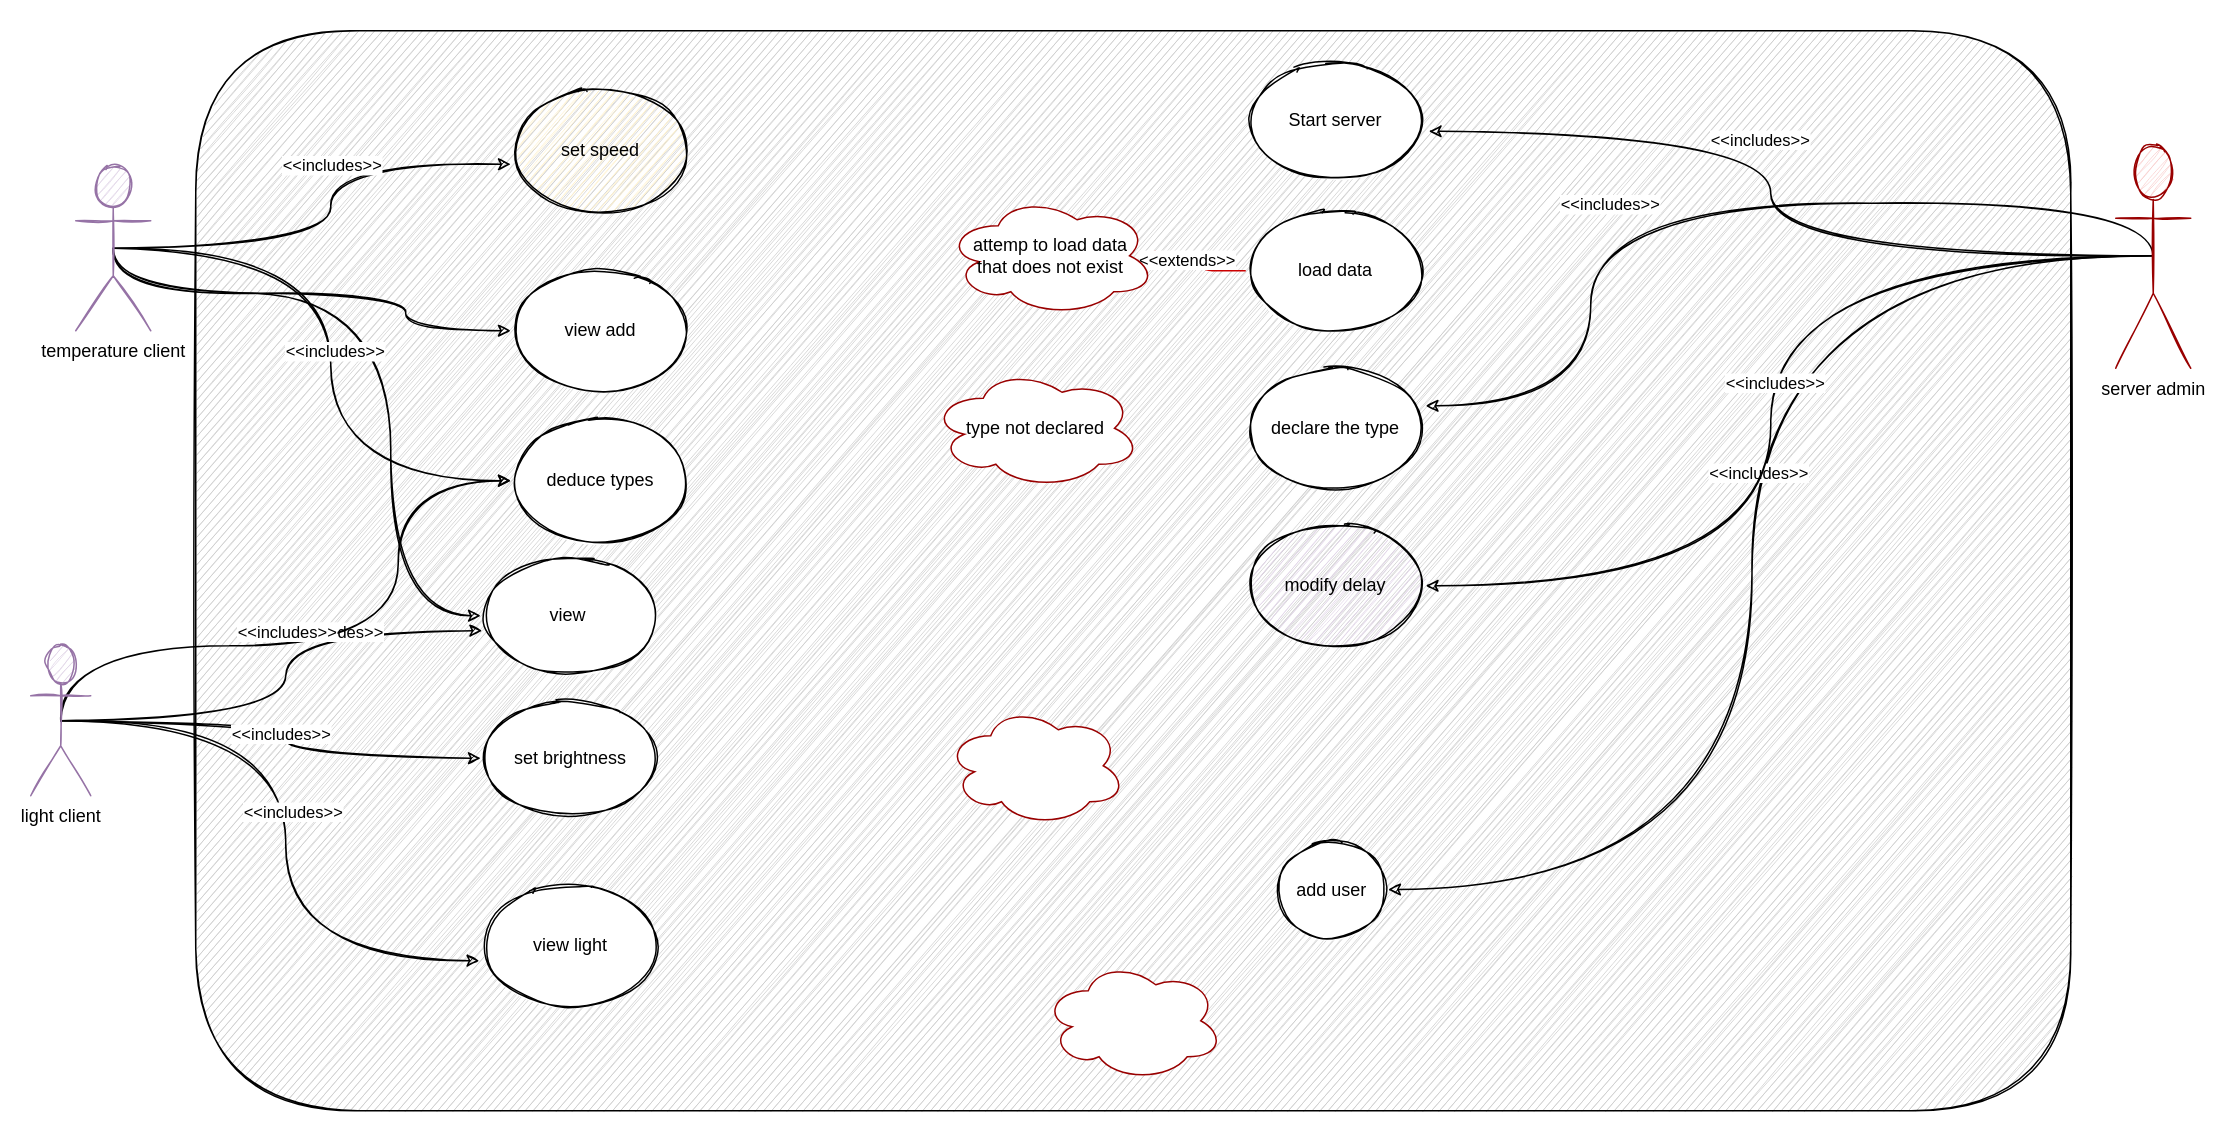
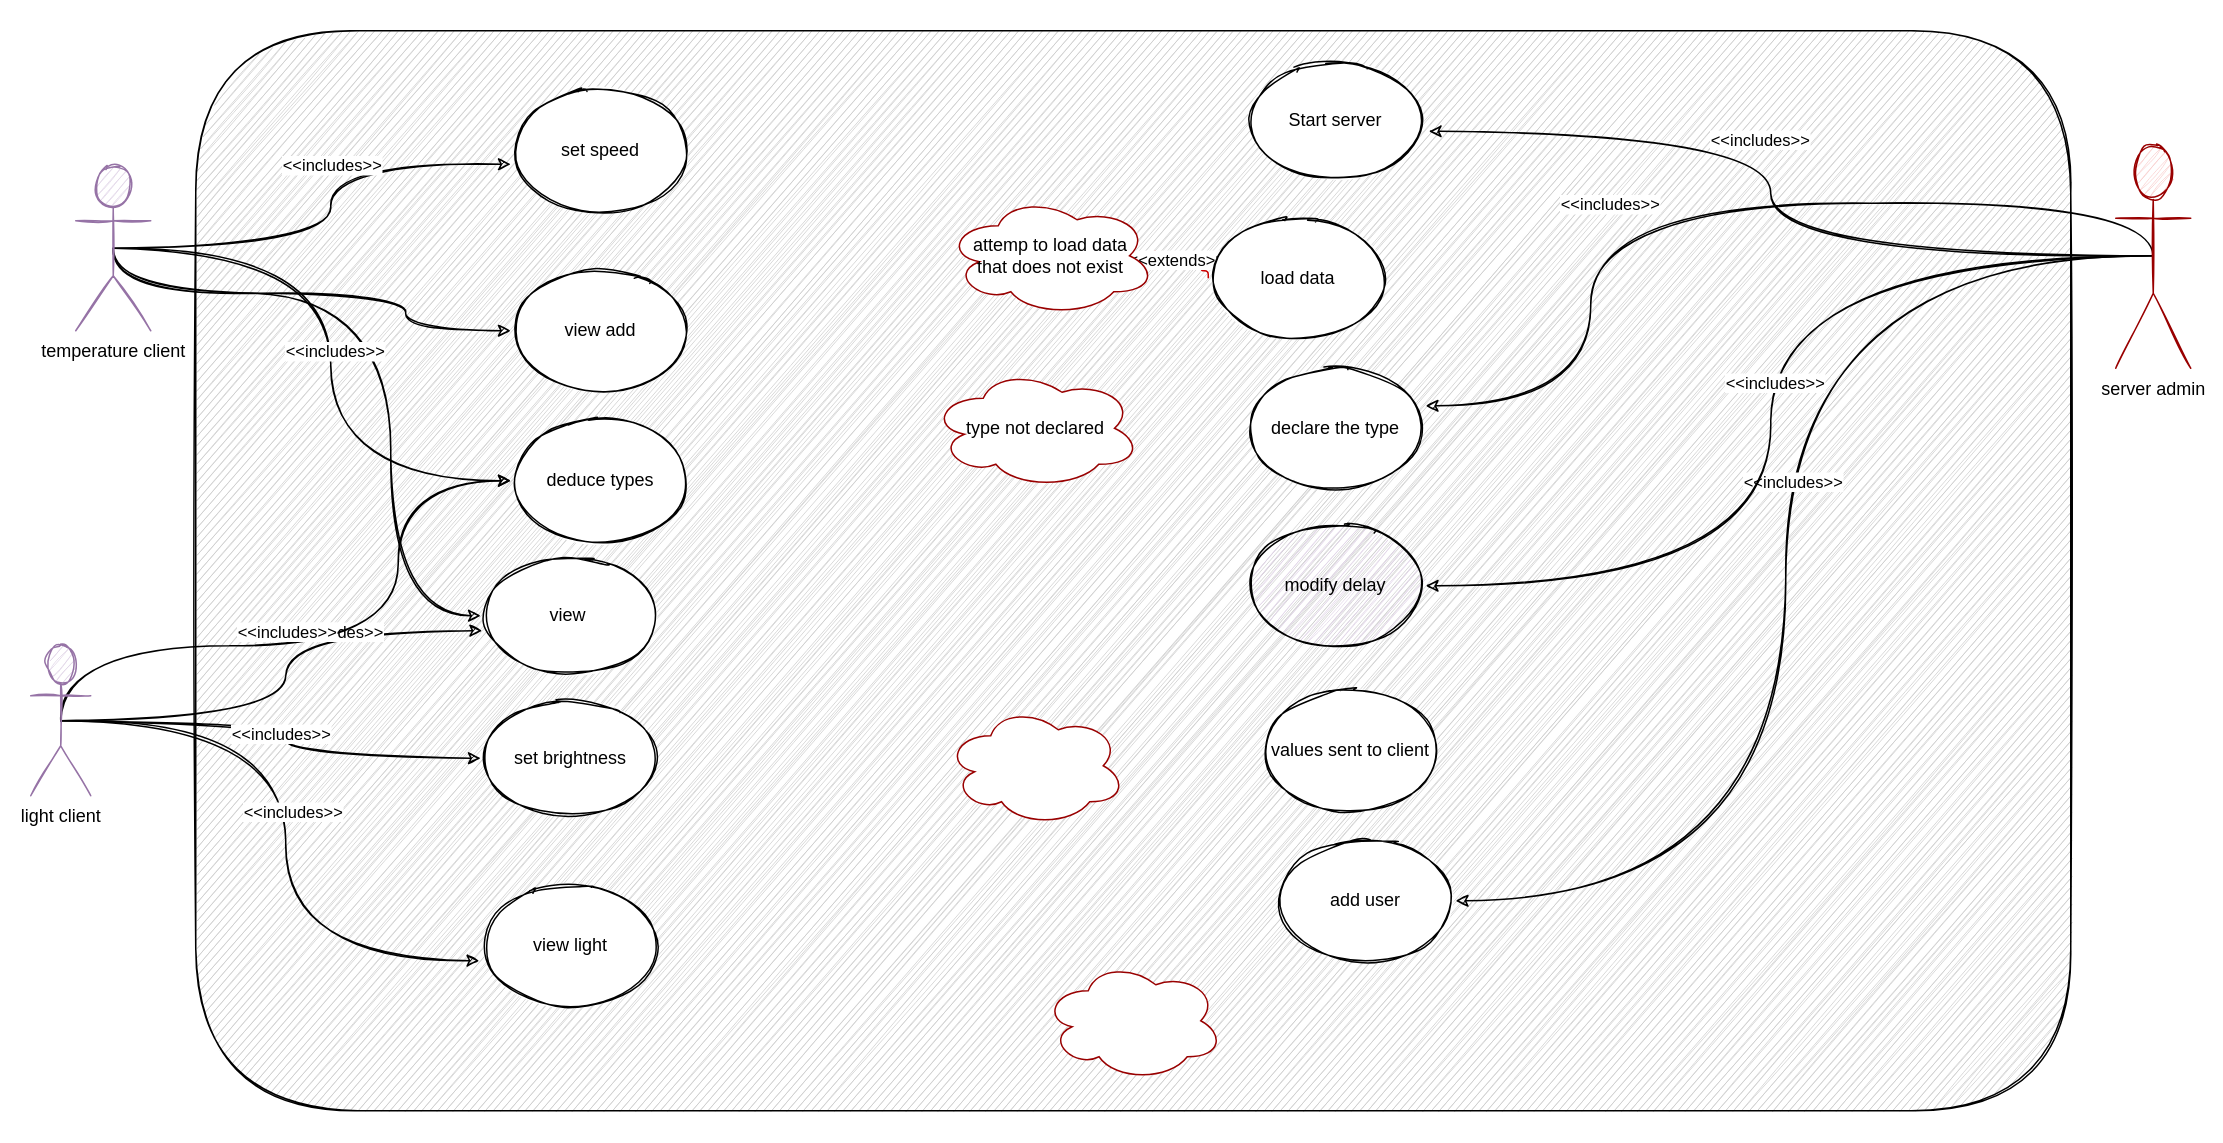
node "set speed": fillcolor #fff2cc -> #ffffff
node "load data": moved (1336, 271) -> (1298, 278)
node "values sent to client": added
node "add user": size 113x98 -> 180x120
